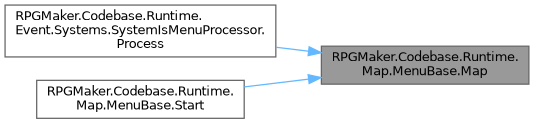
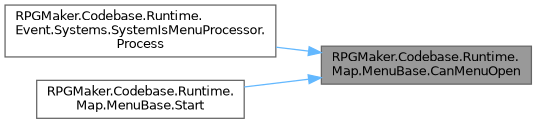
node "RPGMaker.Codebase.Runtime. Map.MenuBase.Map": label "RPGMaker.Codebase.Runtime. Map.MenuBase.Map" -> "RPGMaker.Codebase.Runtime. Map.MenuBase.CanMenuOpen"
